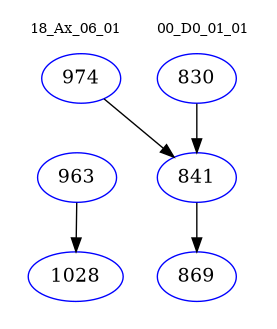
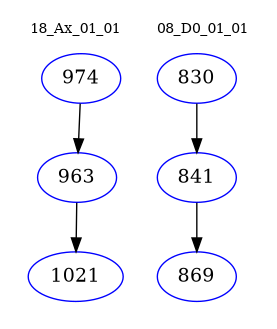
cluster "18_Ax_06_01": label "18_Ax_06_01" -> "18_Ax_01_01"
cluster "00_D0_01_01": label "00_D0_01_01" -> "08_D0_01_01"
edge "974" -> "841": now "974" -> "963"
node "1028": label "1028" -> "1021"
